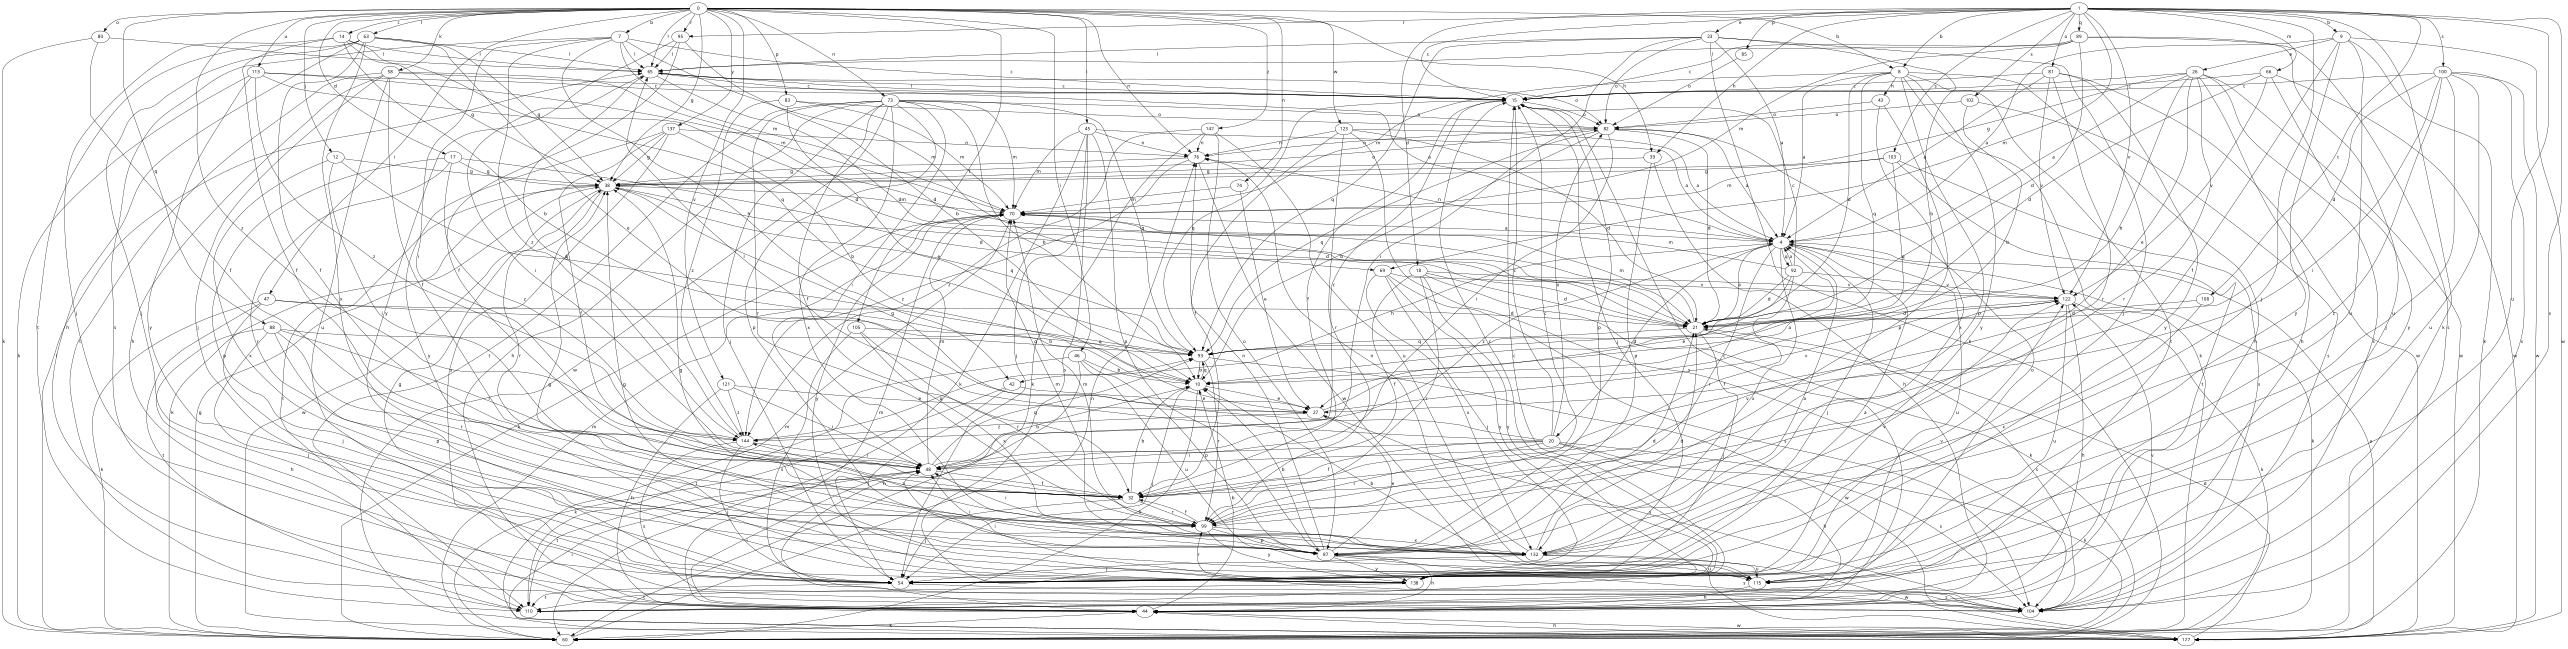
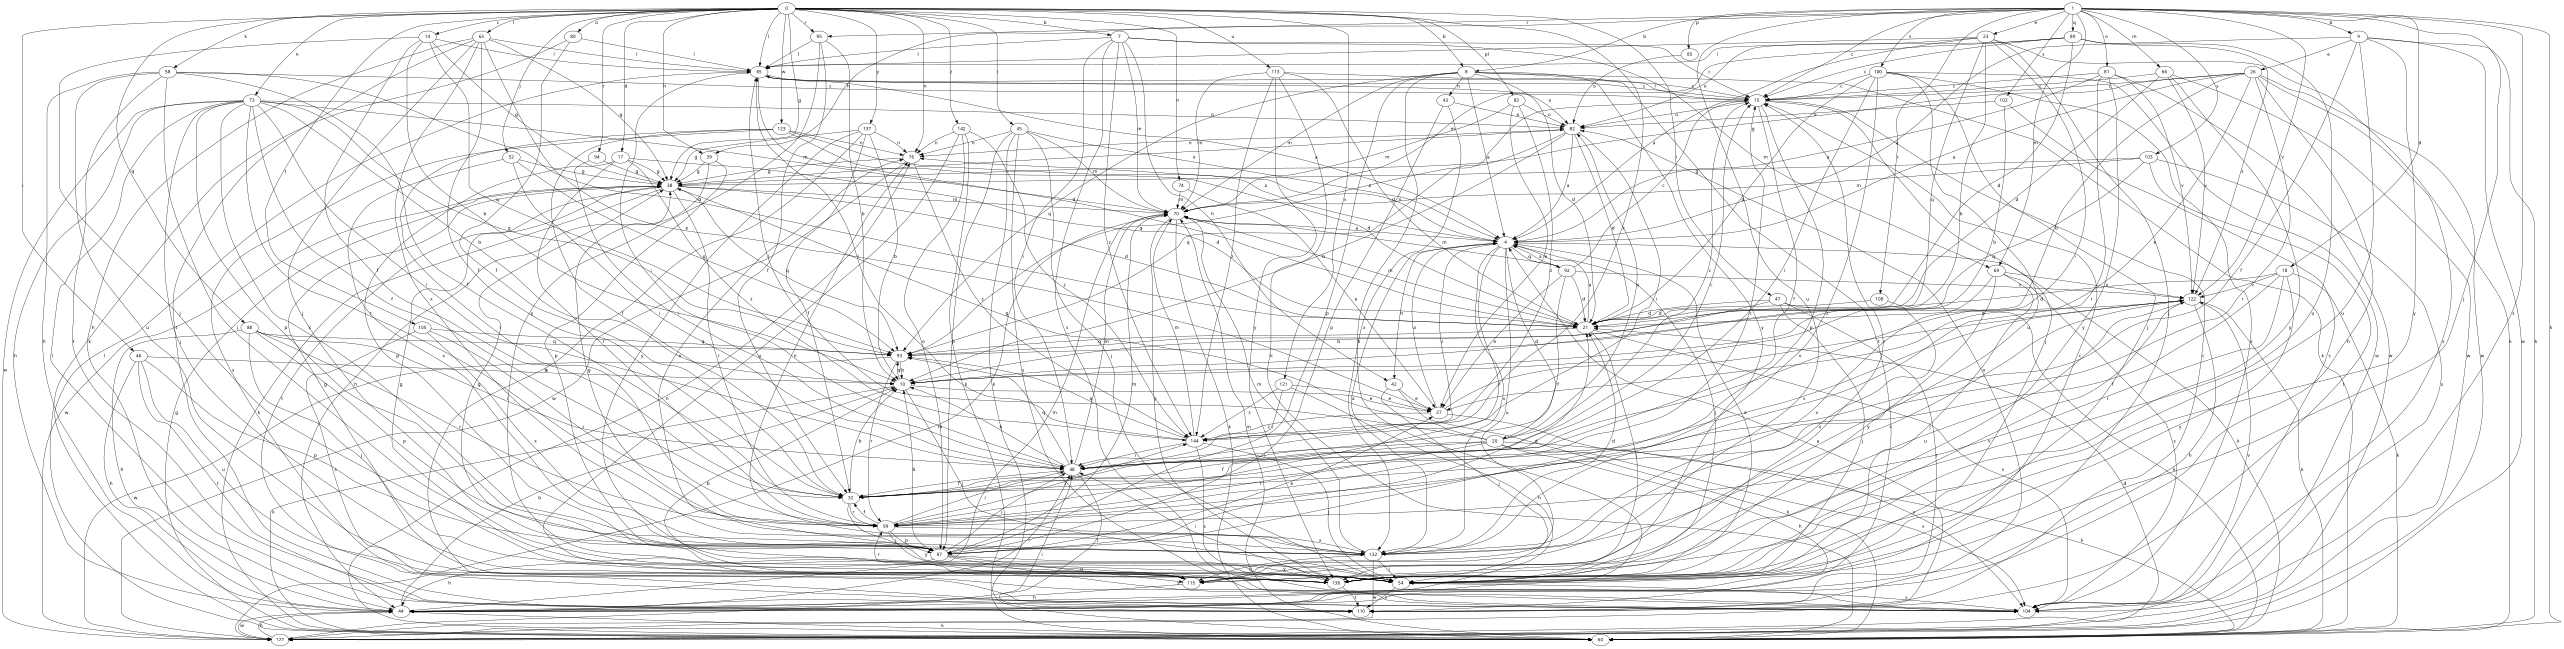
node "12": label "12" -> "52"
node "94": added
edge "144" -> "70": added, label "m"
edge "89" -> "104": now "89" -> "122"
edge "110" -> "15": reversed
